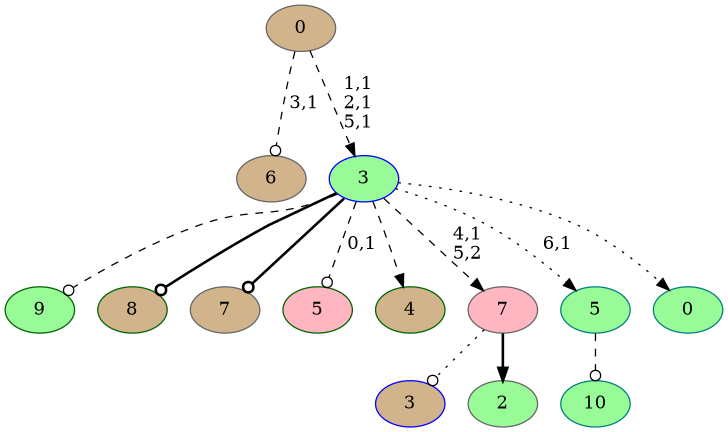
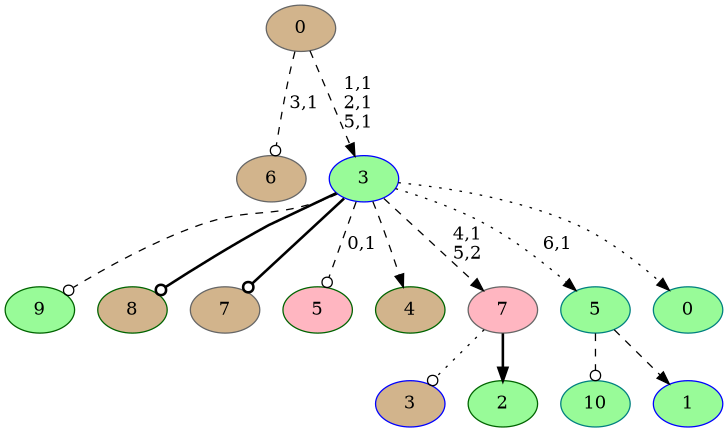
node "2": color gray40 -> darkgreen
node "1": added
